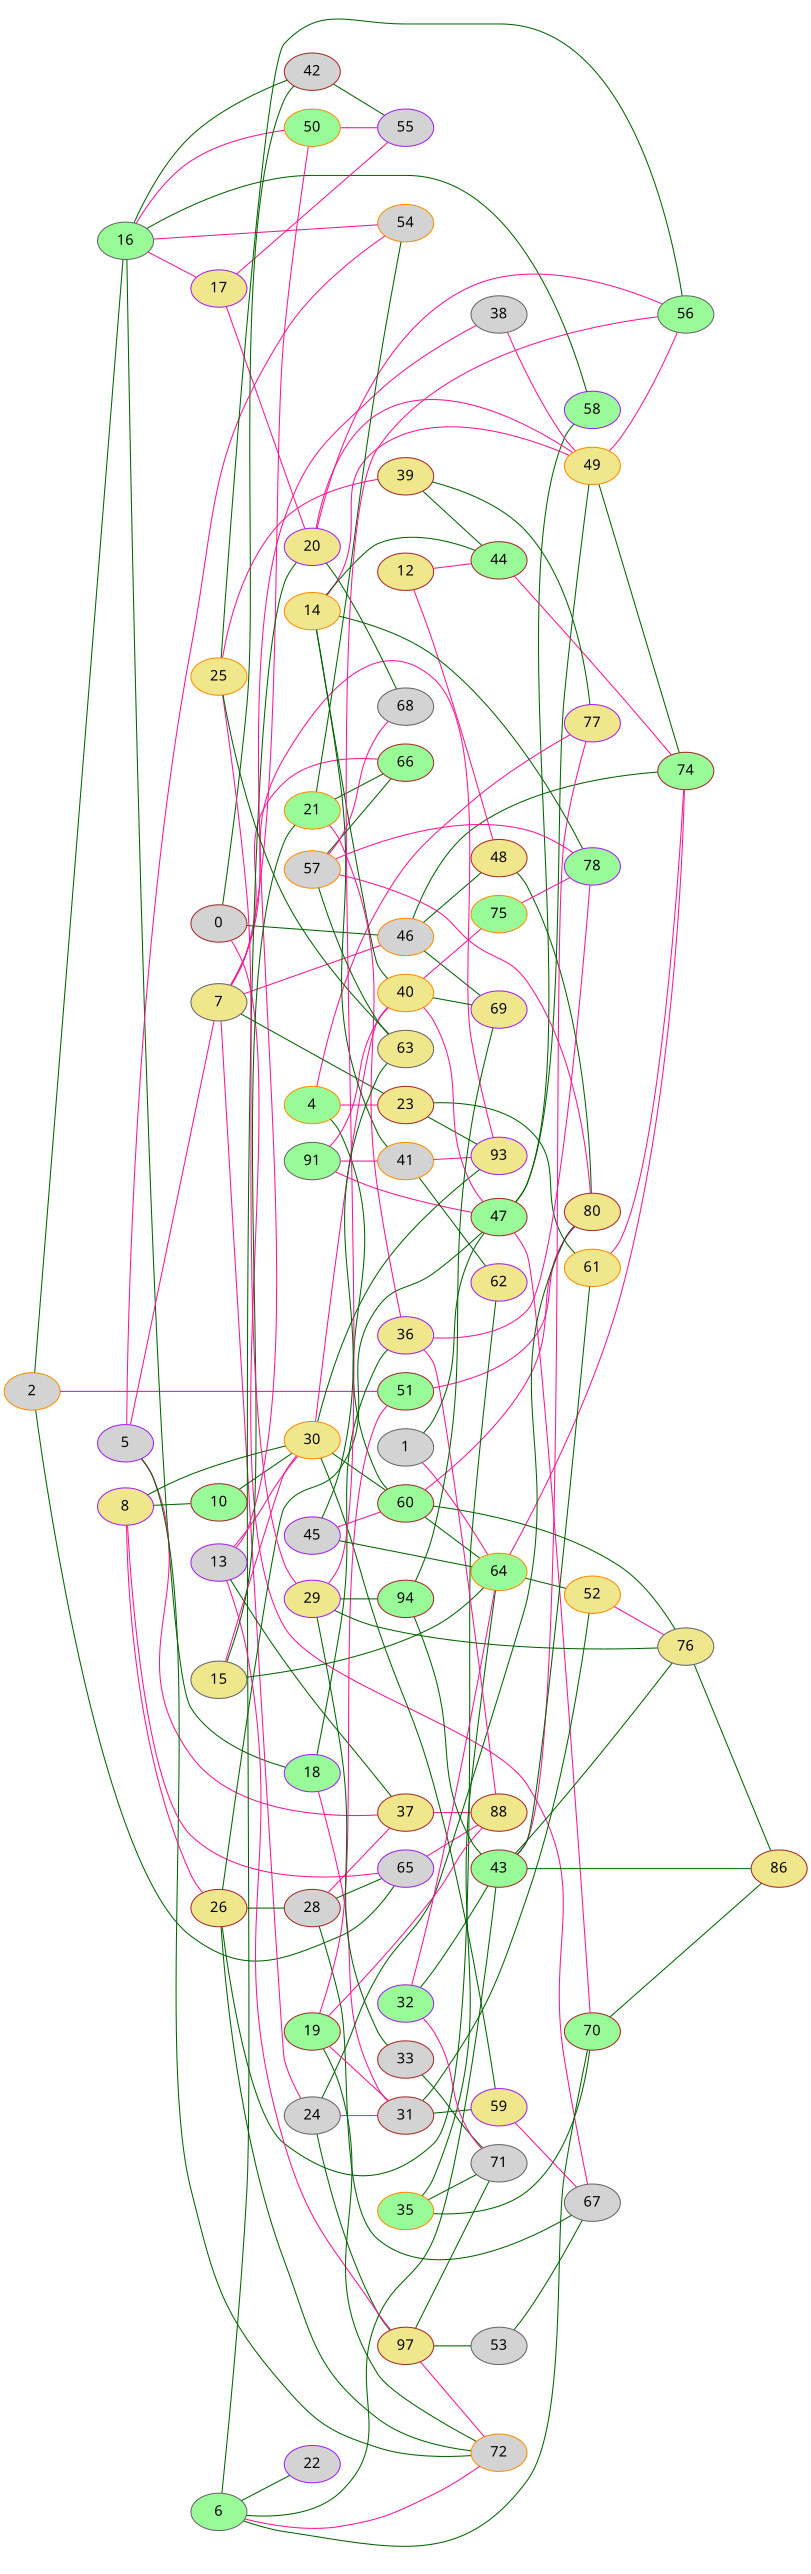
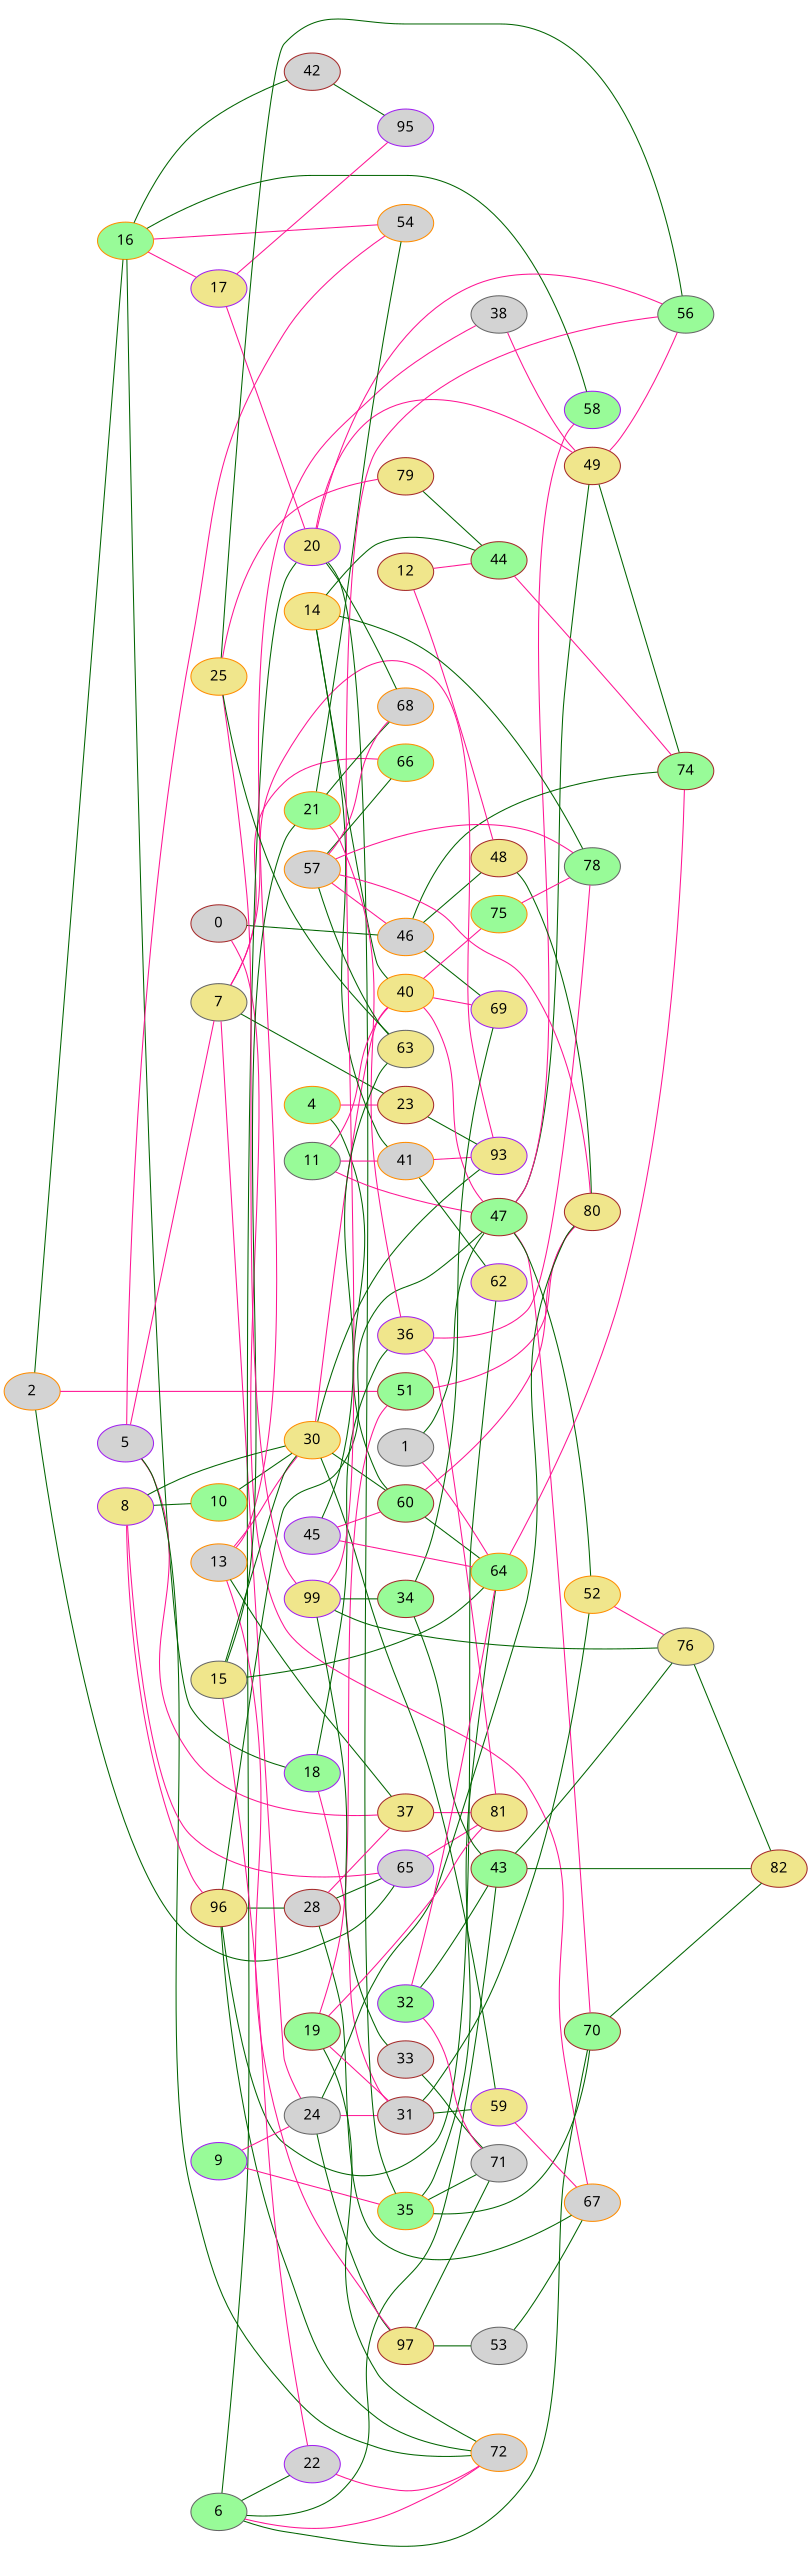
node "50": removed
node "55": label "55" -> "95"
node "16": color gray40 -> darkorange
edge "49" -- "14": removed
node "49": color darkorange -> brown
node "39": label "39" -> "79"
edge "42" -- "0": removed
node "68": color gray40 -> darkorange
node "77": removed
node "66": color brown -> darkorange
edge "66" -- "21": now "68" -- "21"
edge "58" -- "47": color darkgreen -> deeppink
node "78": color purple -> gray40
edge "46" -- "7": now "46" -- "57"
edge "40" -- "69": color darkgreen -> deeppink
node "91": label "91" -> "11"
node "61": removed
edge "20" -- "35": added
node "10": color brown -> darkorange
edge "30" -- "15": color deeppink -> darkgreen
edge "60" -- "76": removed
edge "45" -- "64": color darkgreen -> deeppink
node "13": color purple -> darkorange
edge "64" -- "52": now "47" -- "52"
node "29": label "29" -> "99"
node "94": label "94" -> "34"
node "88": label "88" -> "81"
node "86": label "86" -> "82"
node "26": label "26" -> "96"
edge "15" -- "22": added
node "9": added
node "67": color gray40 -> darkorange
edge "97" -- "72": now "22" -- "72"
